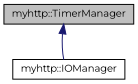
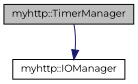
edge "myhttp::IOManager" -> "myhttp::TimerManager": reversed
